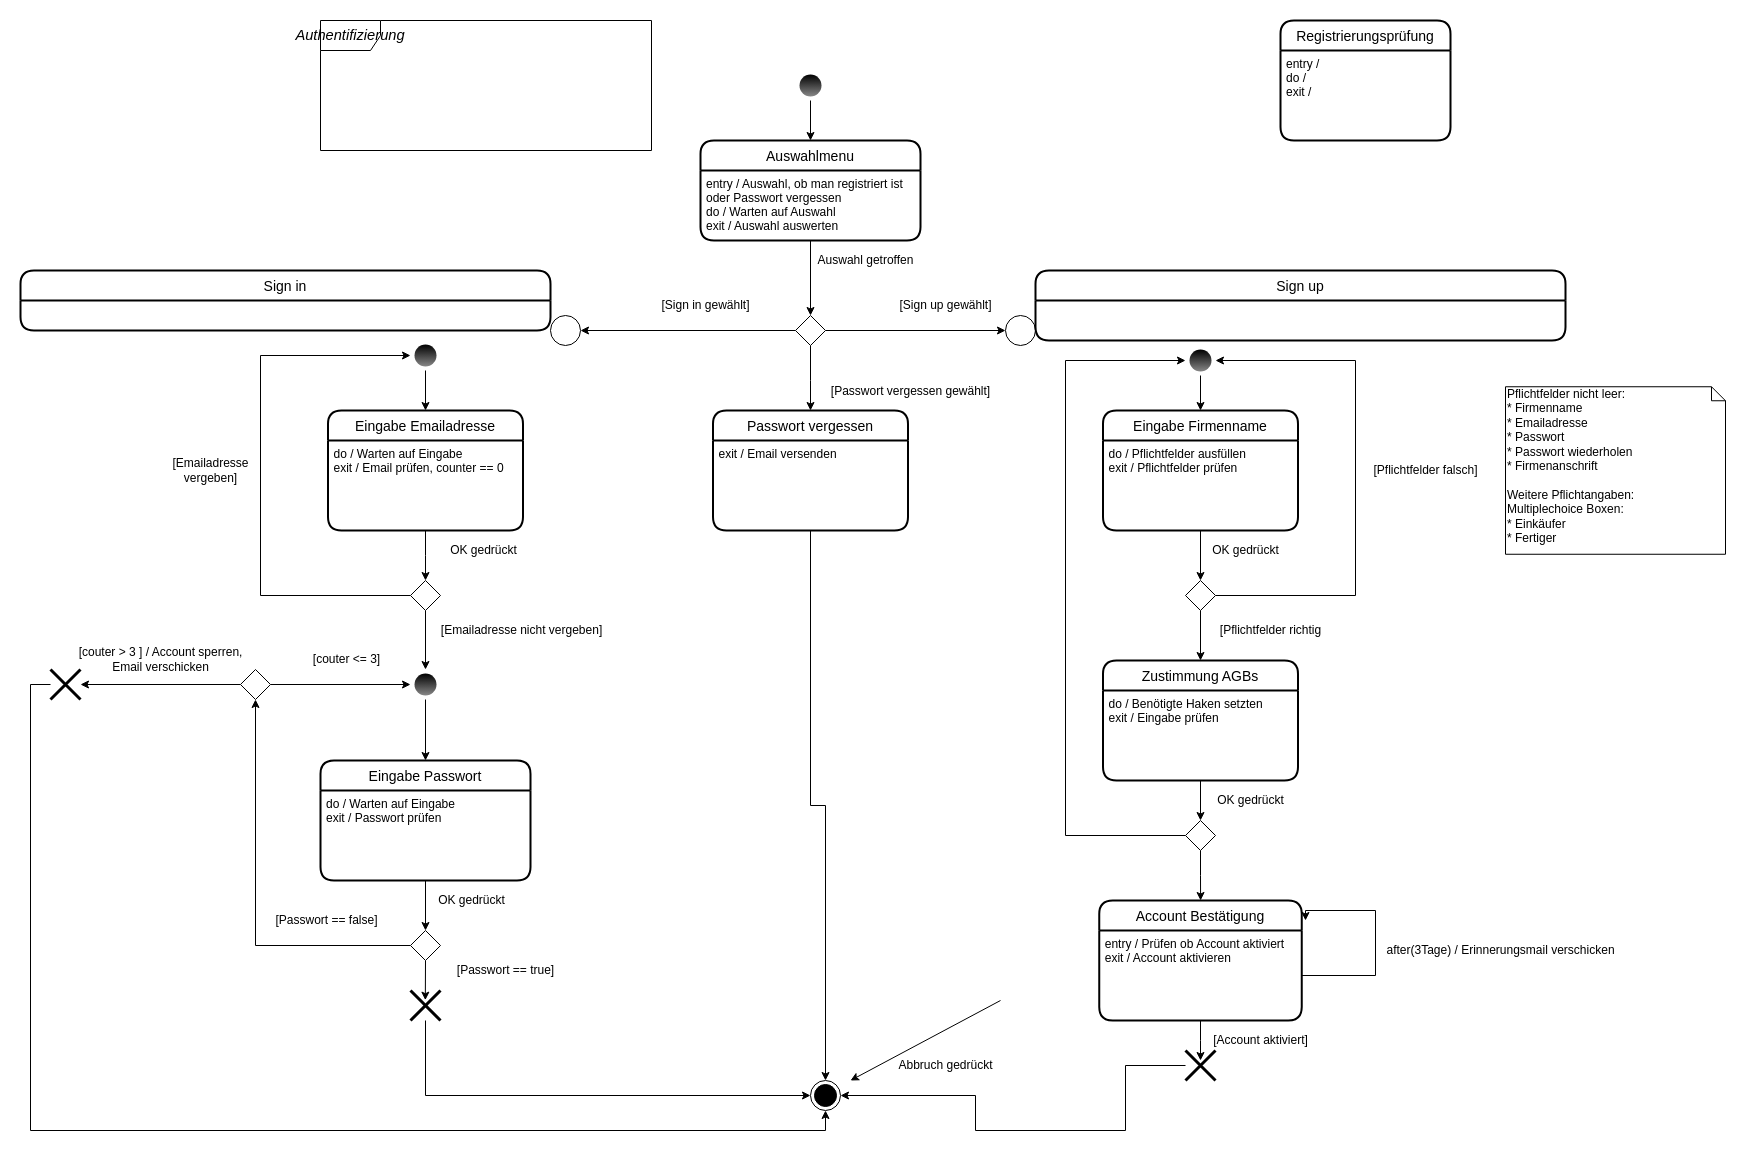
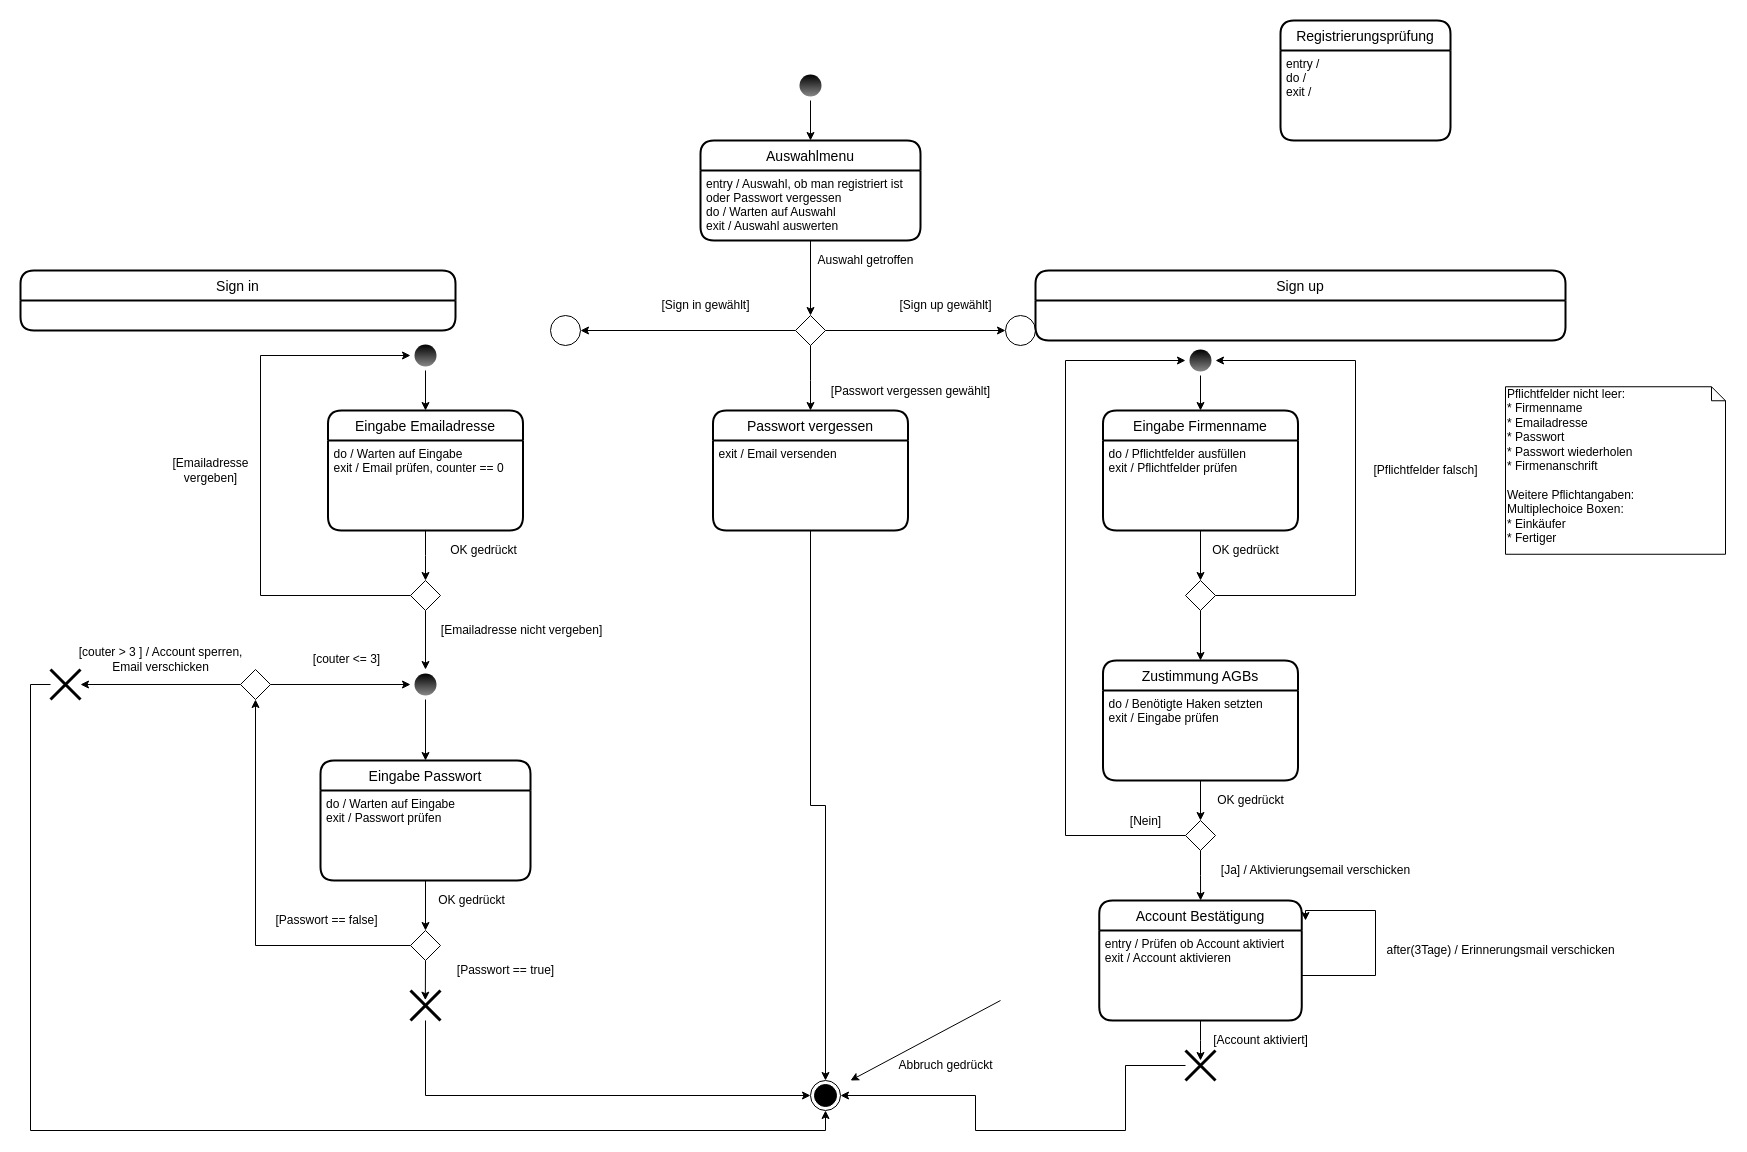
node "Authentifizierung": removed
node "Sign in": size 530x60 -> 435x60
node "[Pflichtfelder richtig": removed
node "[Nein]": added
node "[Ja] / Aktivierungsemail verschicken": added
